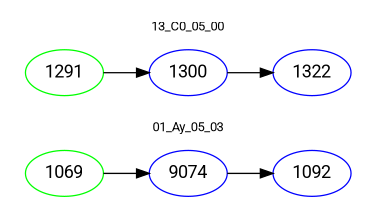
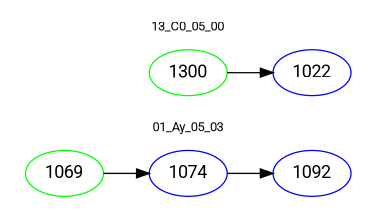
node "1291": removed
node "1300": color blue -> green
node "1322": label "1322" -> "1022"
node "9074": label "9074" -> "1074"
